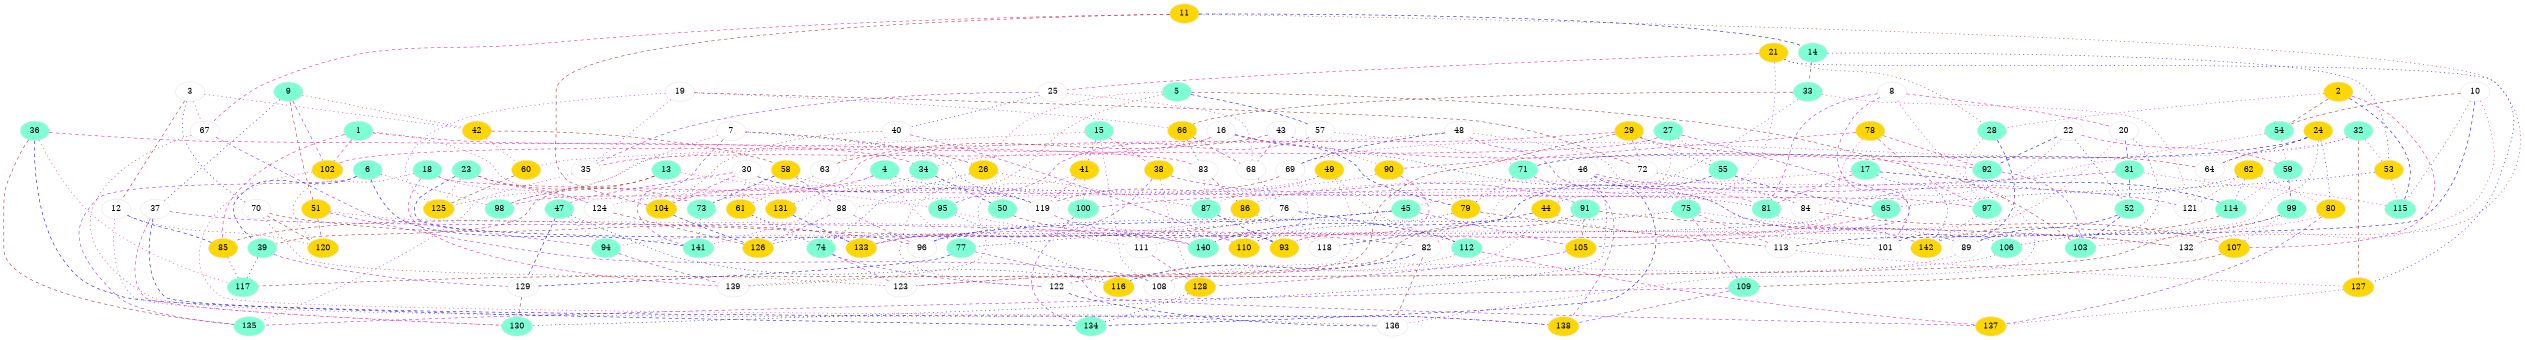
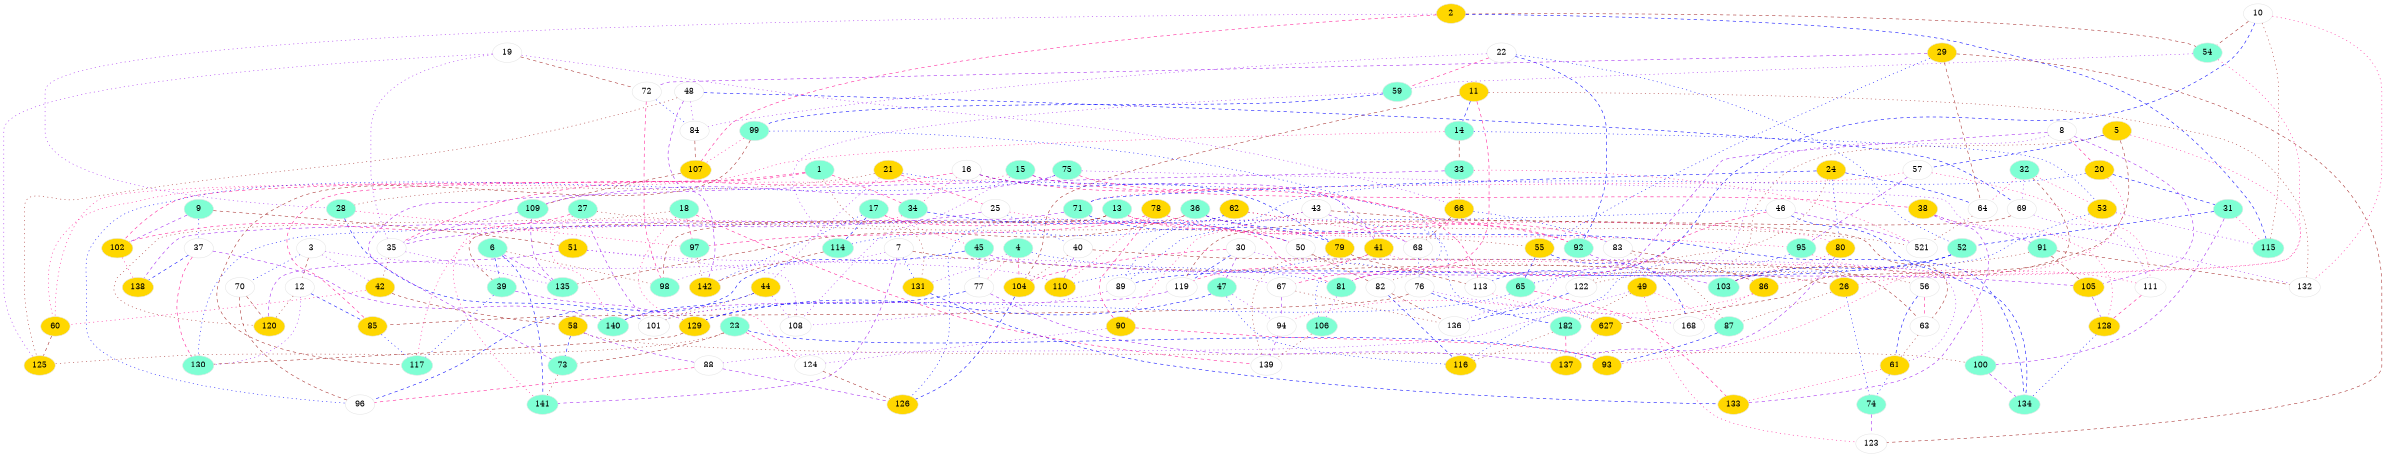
node "5": fillcolor aquamarine -> gold
edge "33" -- "66": style dashed -> dotted
edge "9" -- "42": now "35" -- "42"
node "20": fillcolor white -> gold
edge "40" -- "63": style dotted -> dashed
edge "29" -- "98": now "72" -- "98"
node "55": fillcolor aquamarine -> gold
edge "7" -- "119": now "7" -- "131"
edge "14" -- "60": added
edge "71" -- "79": style dotted -> dashed
edge "33" -- "73": style dotted -> dashed
node "50": fillcolor aquamarine -> white
edge "57" -- "111": added
node "121": label "121" -> "521"
edge "13" -- "50": added
node "94": fillcolor aquamarine -> white
node "77": fillcolor aquamarine -> white
node "118": label "118" -> "168"
node "112": label "112" -> "182"
edge "91" -- "122": style dashed -> dotted
edge "51" -- "108": style dashed -> dotted
edge "70" -- "123": removed
edge "74" -- "122": removed
node "129": fillcolor white -> gold
node "56": added
node "127": label "127" -> "627"
edge "109" -- "138": now "109" -- "35"
